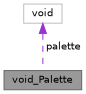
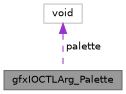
node "void_Palette": label "void_Palette" -> "gfxIOCTLArg_Palette"
